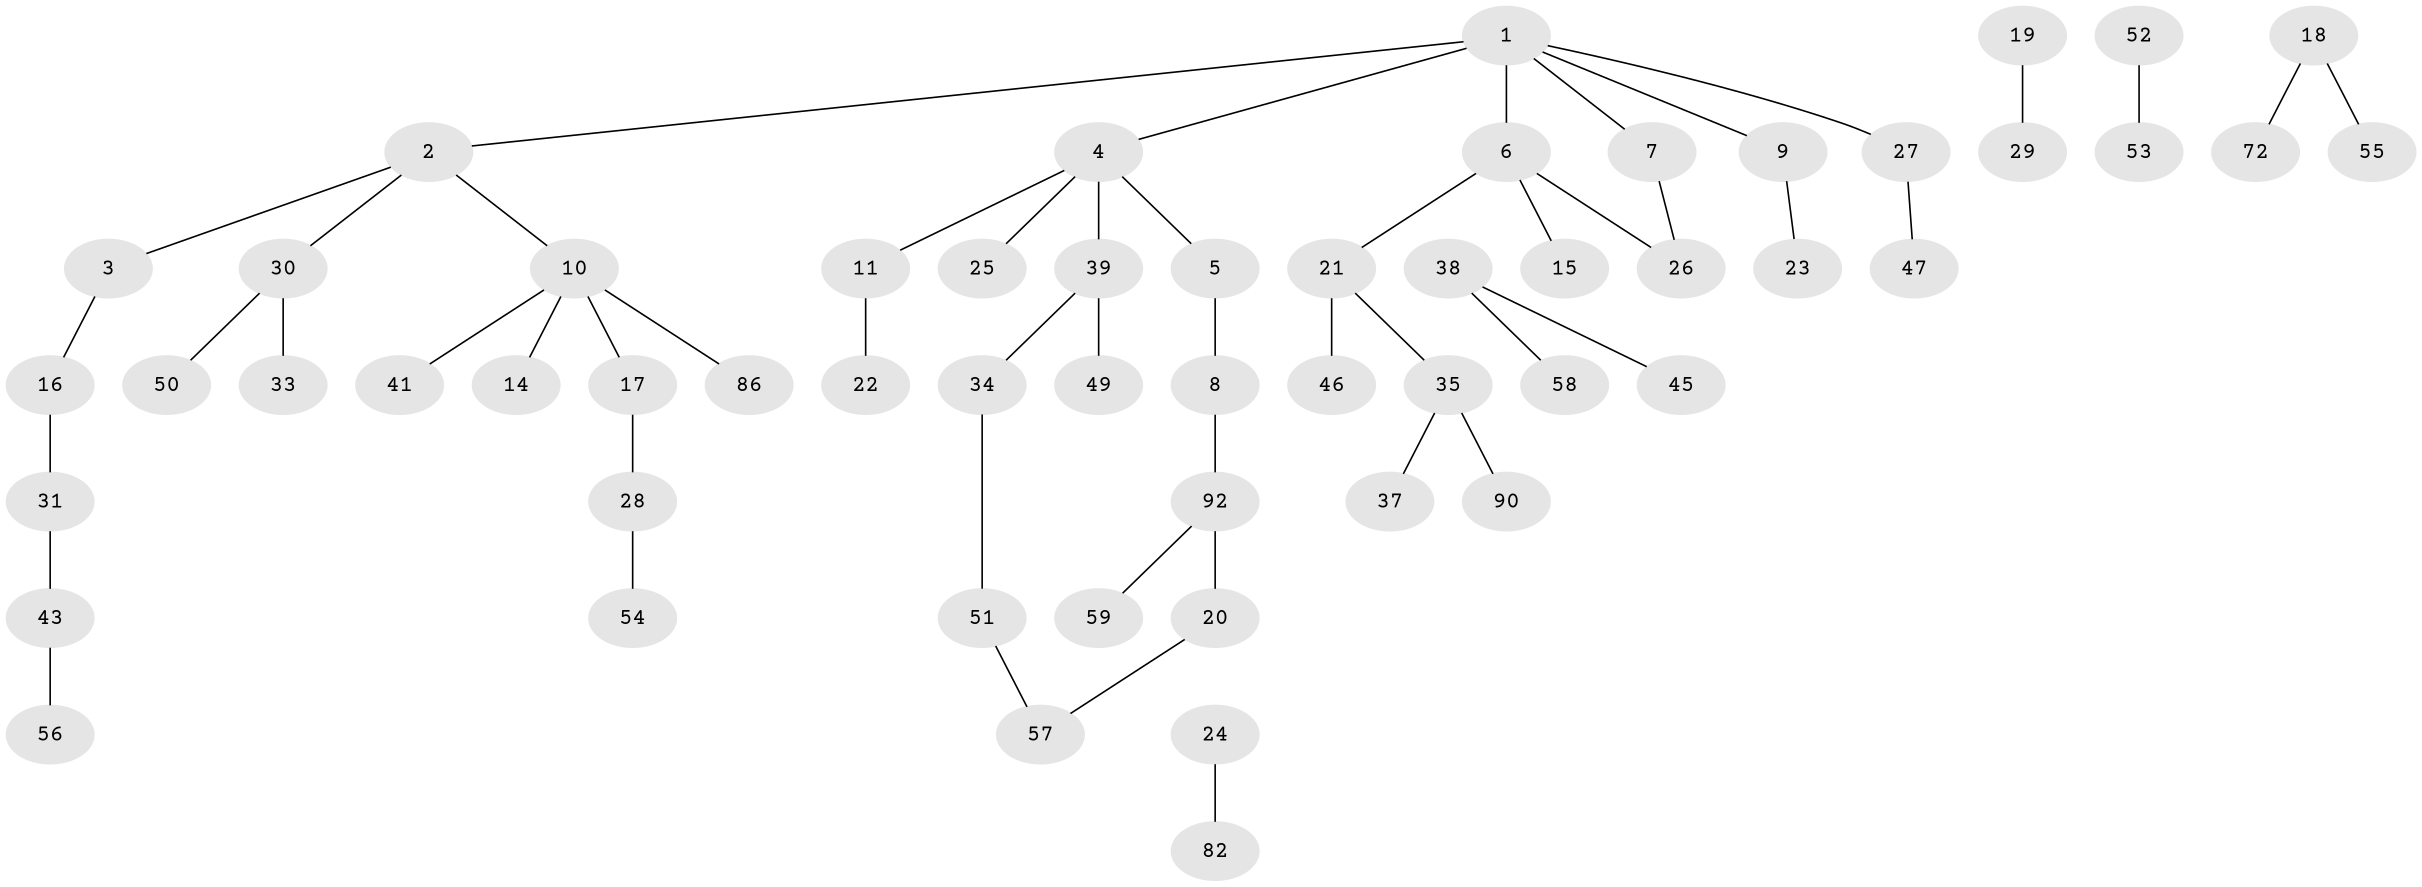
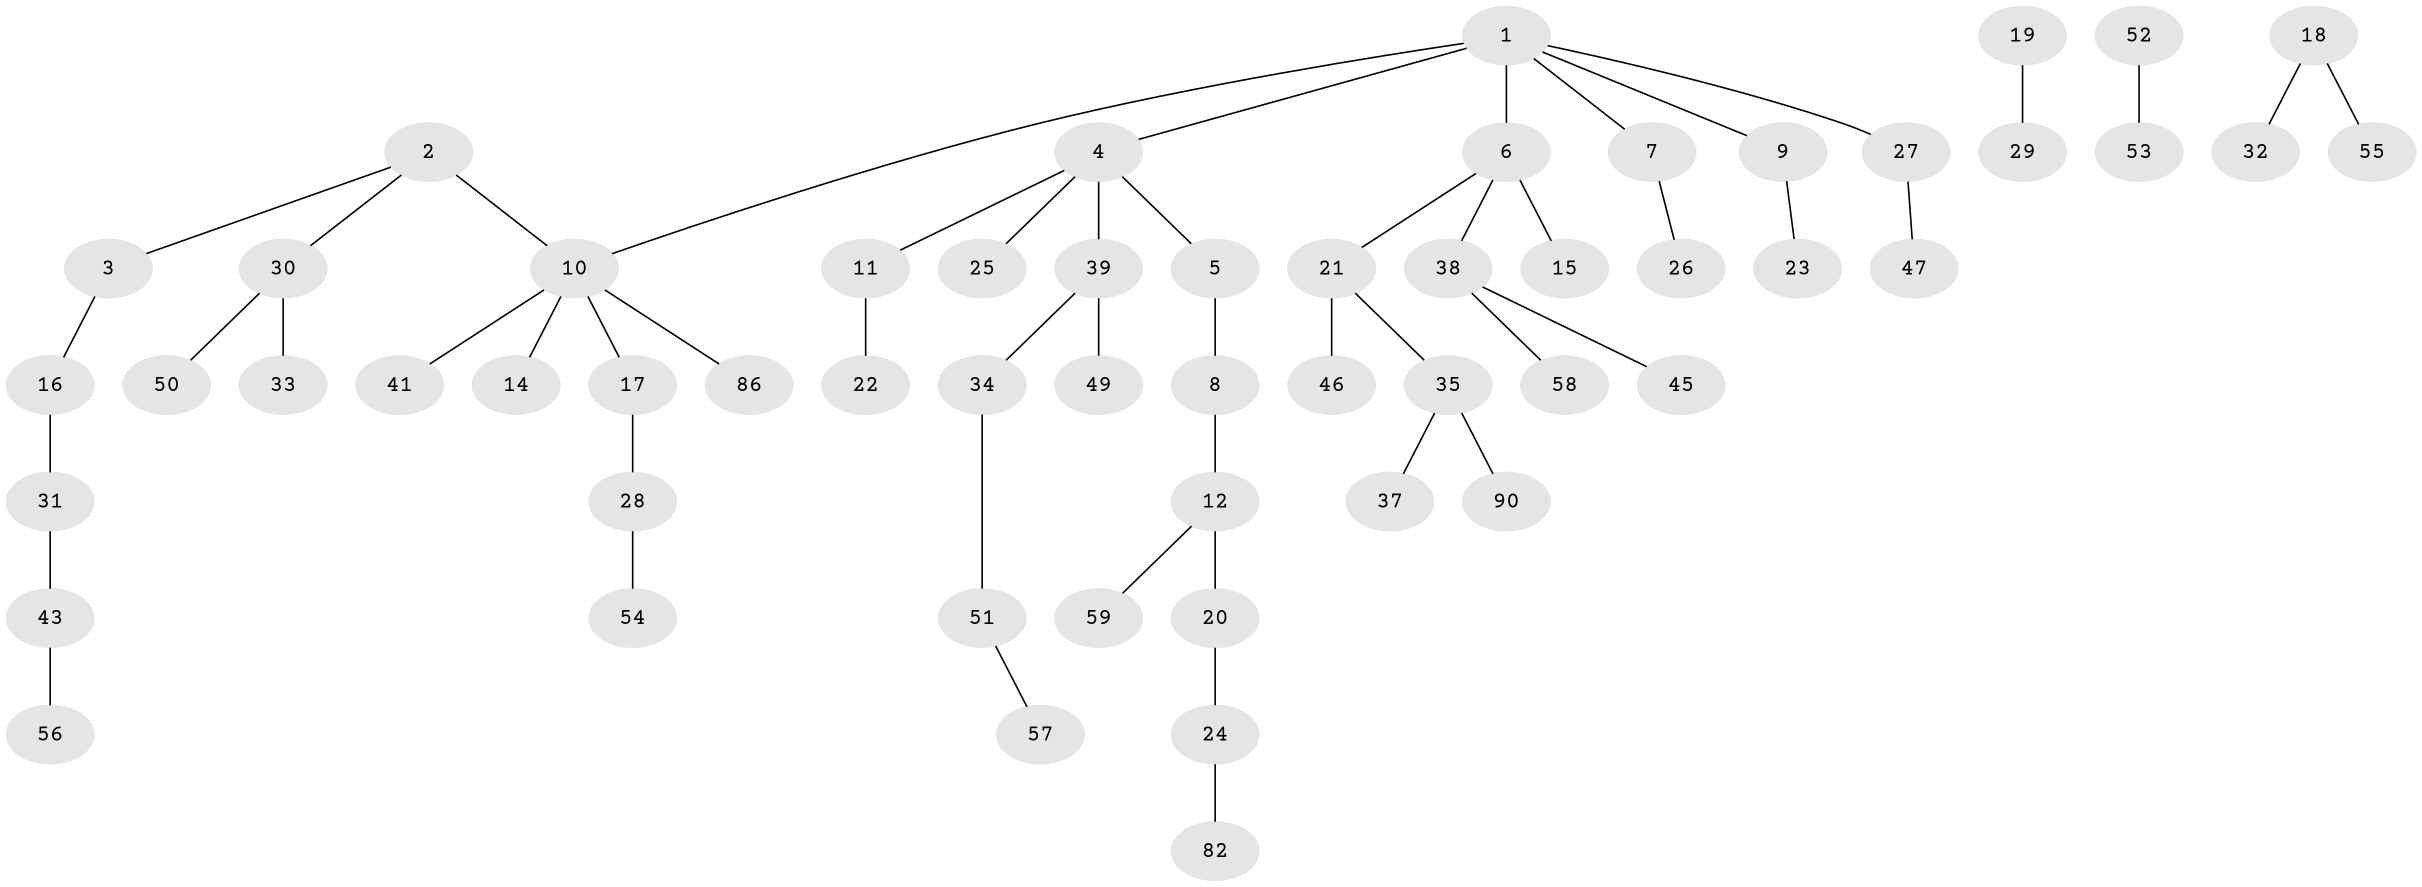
edge "1" -- "2": now "1" -- "10"
node "72": label "72" -> "32"
edge "6" -- "26": now "6" -- "38"
node "92": label "92" -> "12"
edge "20" -- "57": now "20" -- "24"
